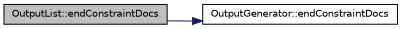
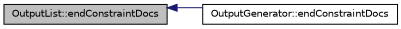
edge "OutputList::endConstraintDocs" -> "OutputGenerator::endConstraintDocs": reversed
